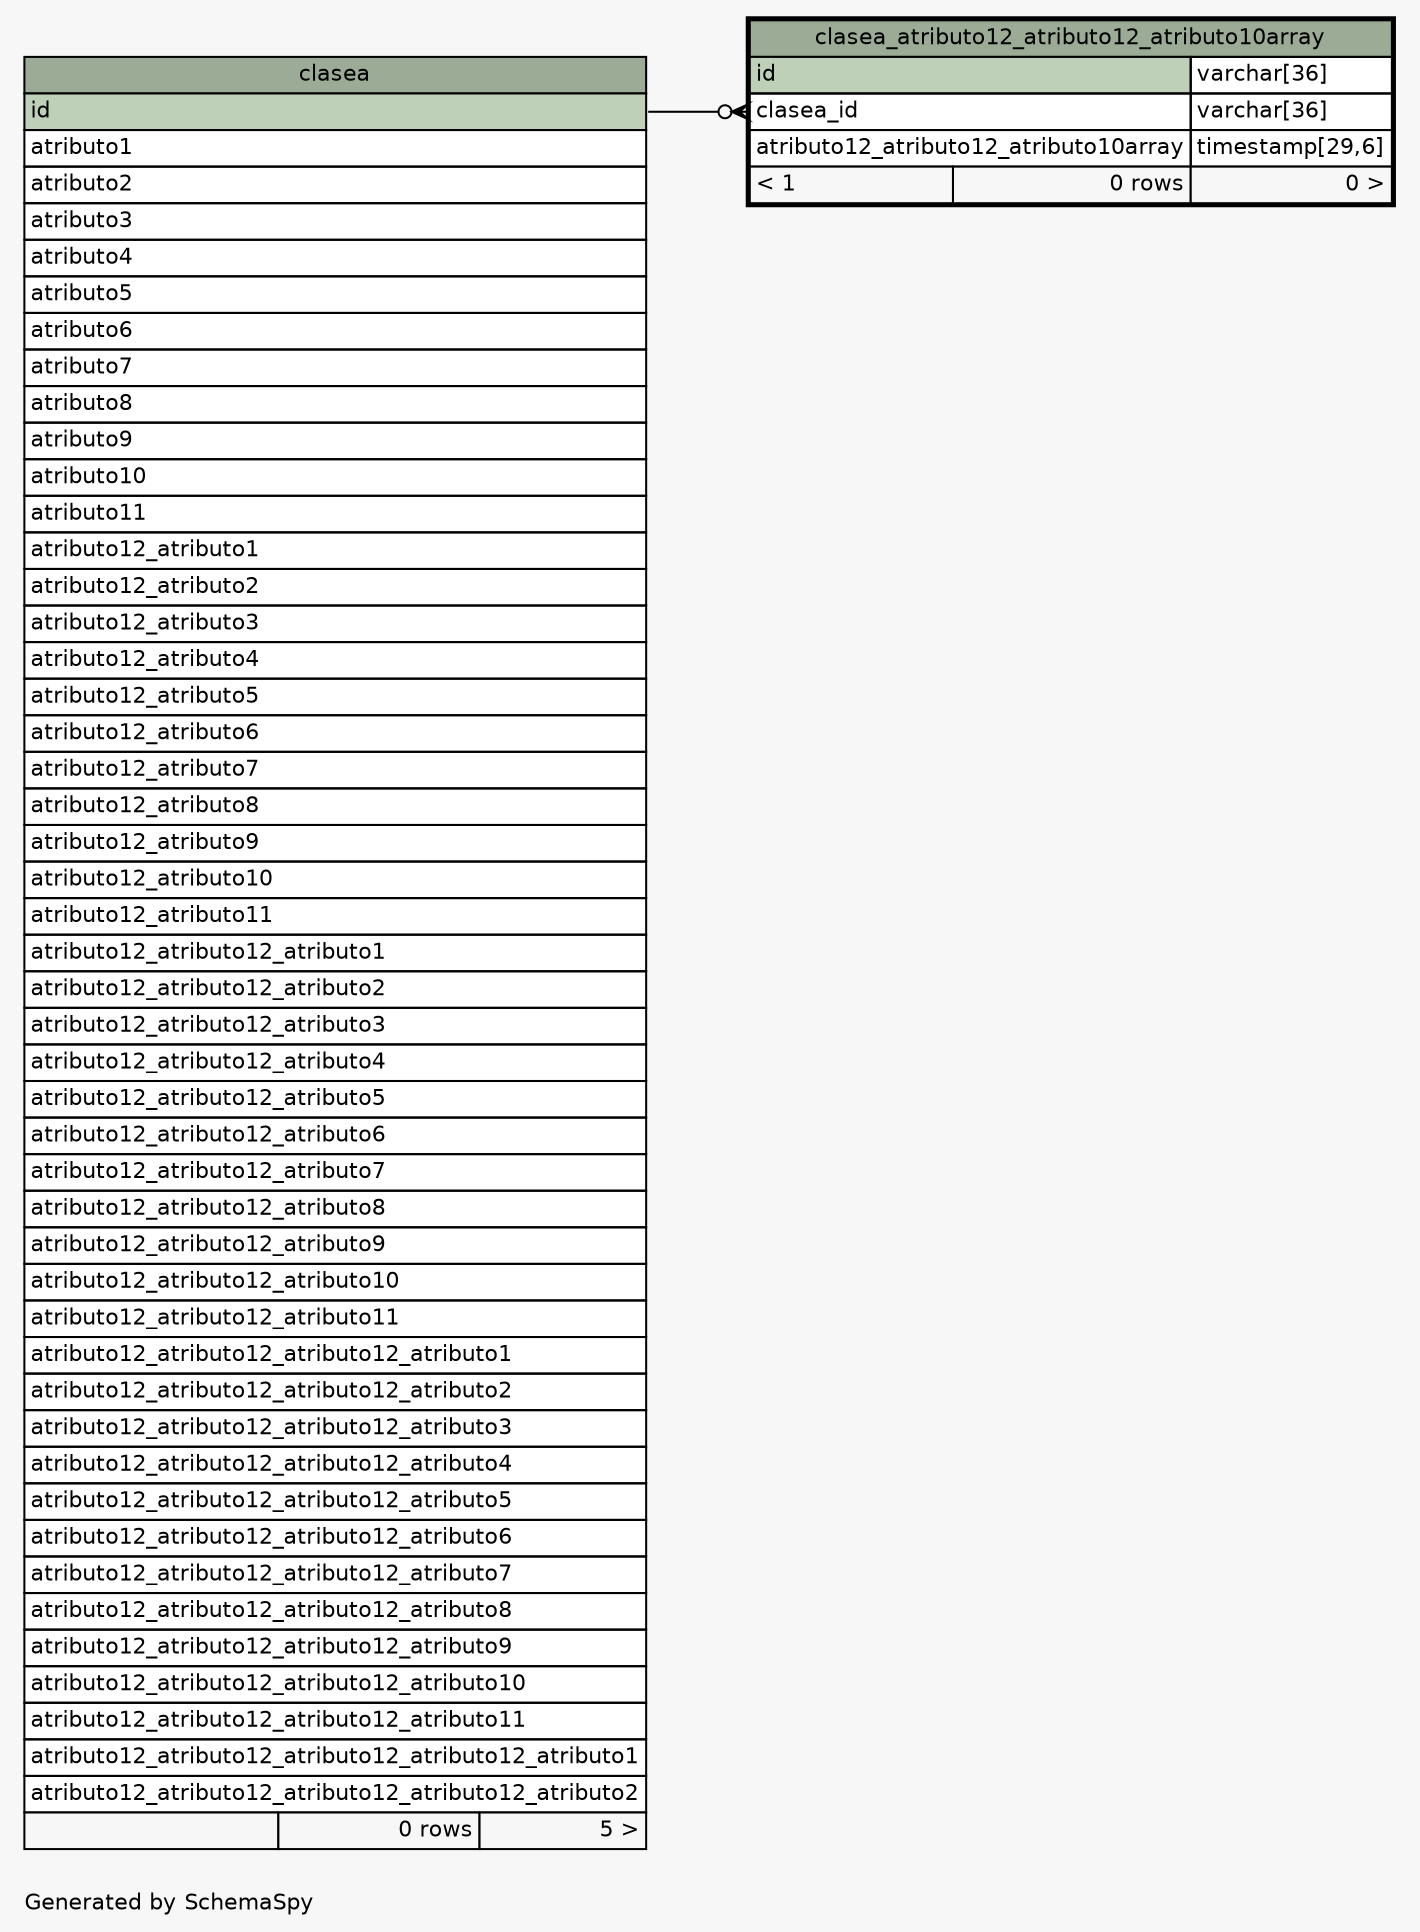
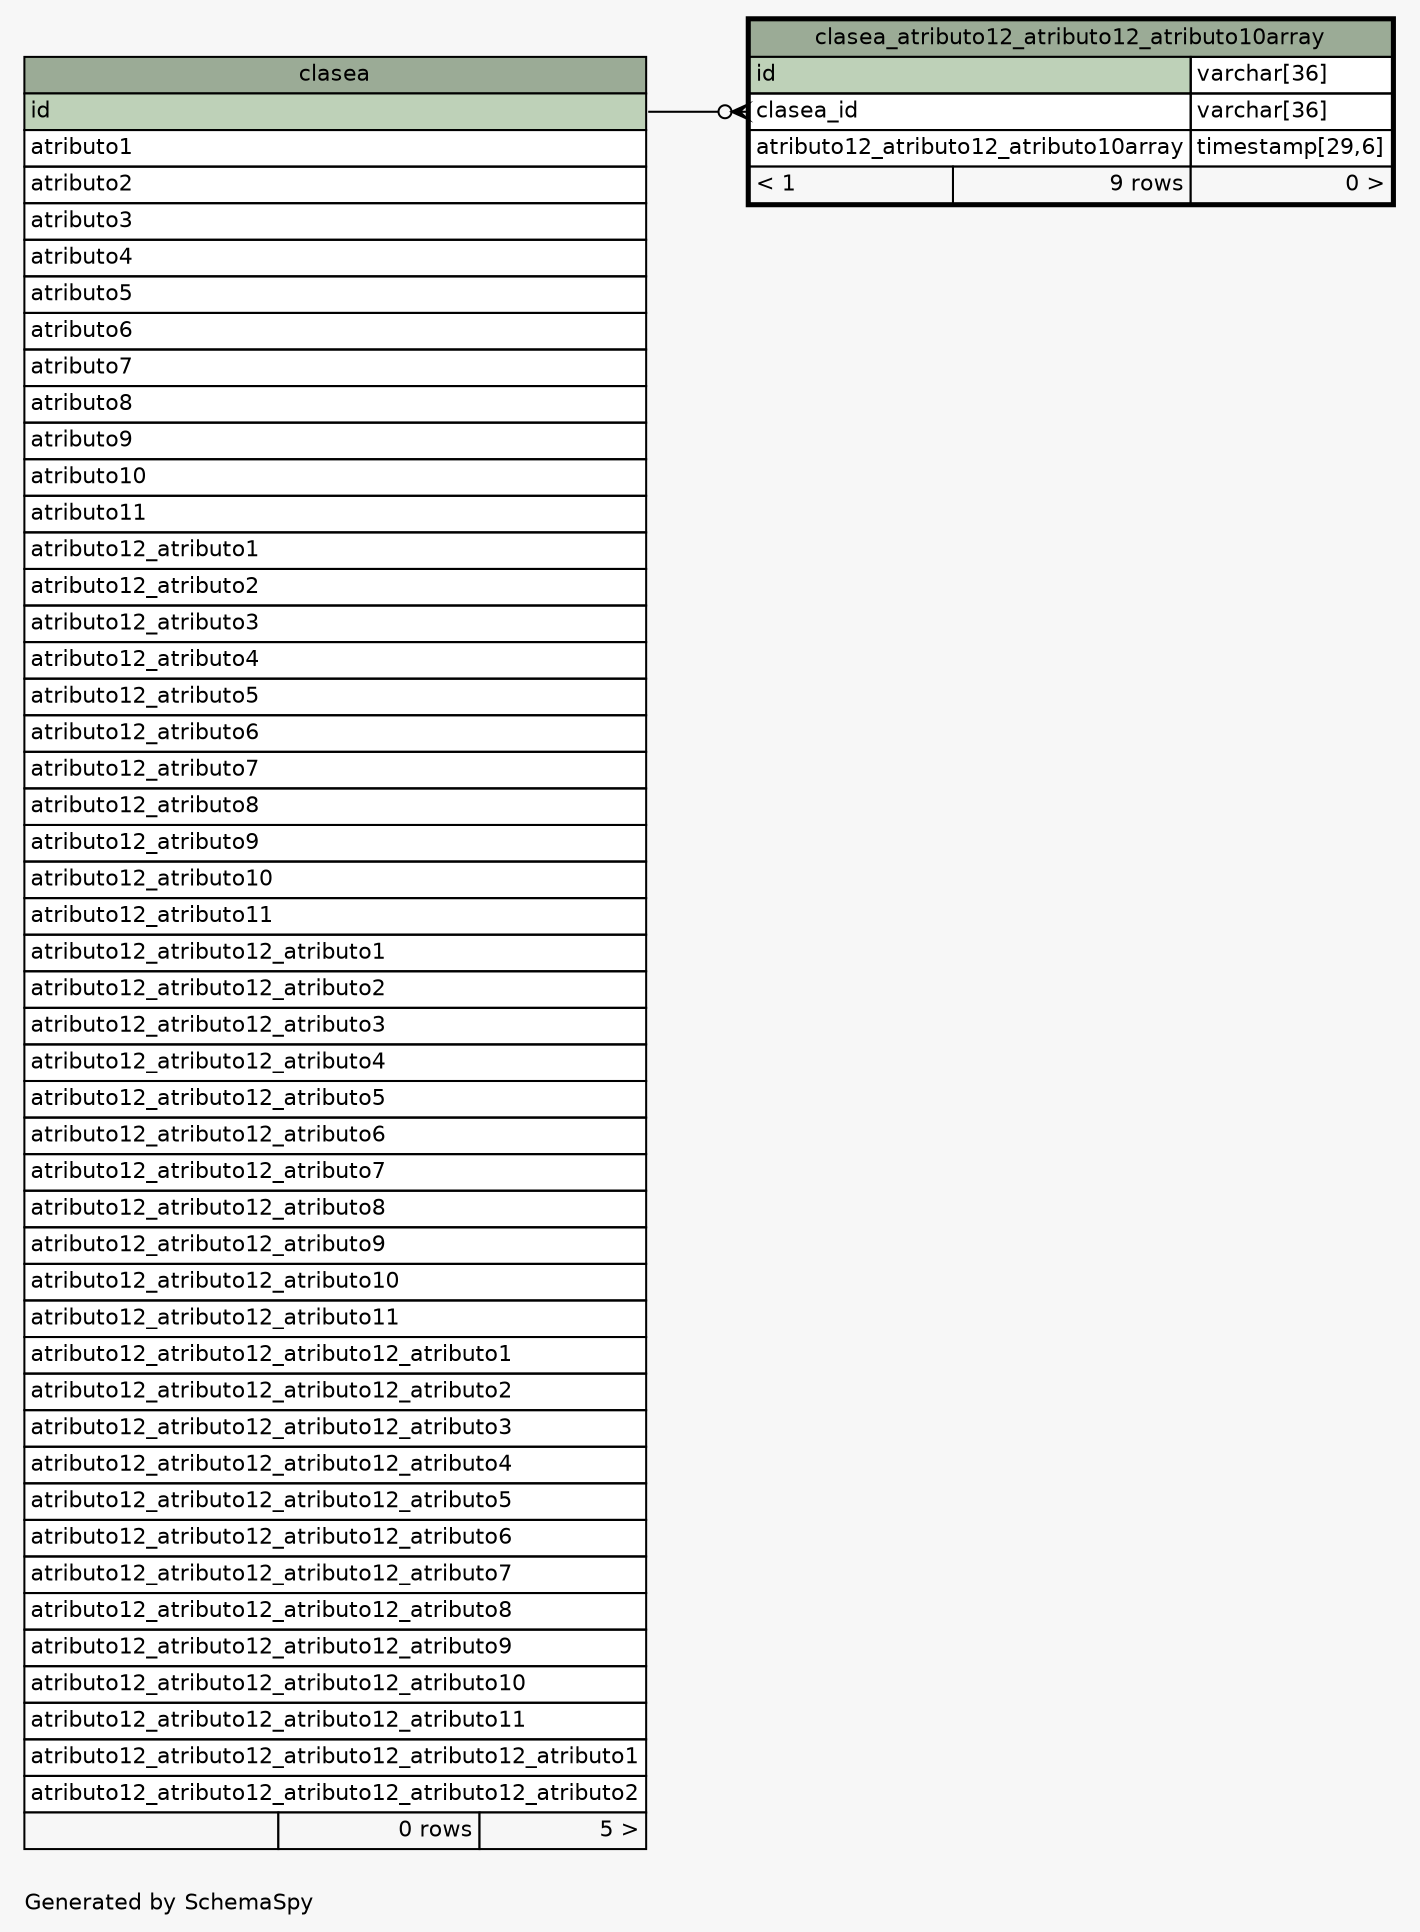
node "clasea_atributo12_atributo12_atributo10array": text "0 rows" -> "9 rows"
